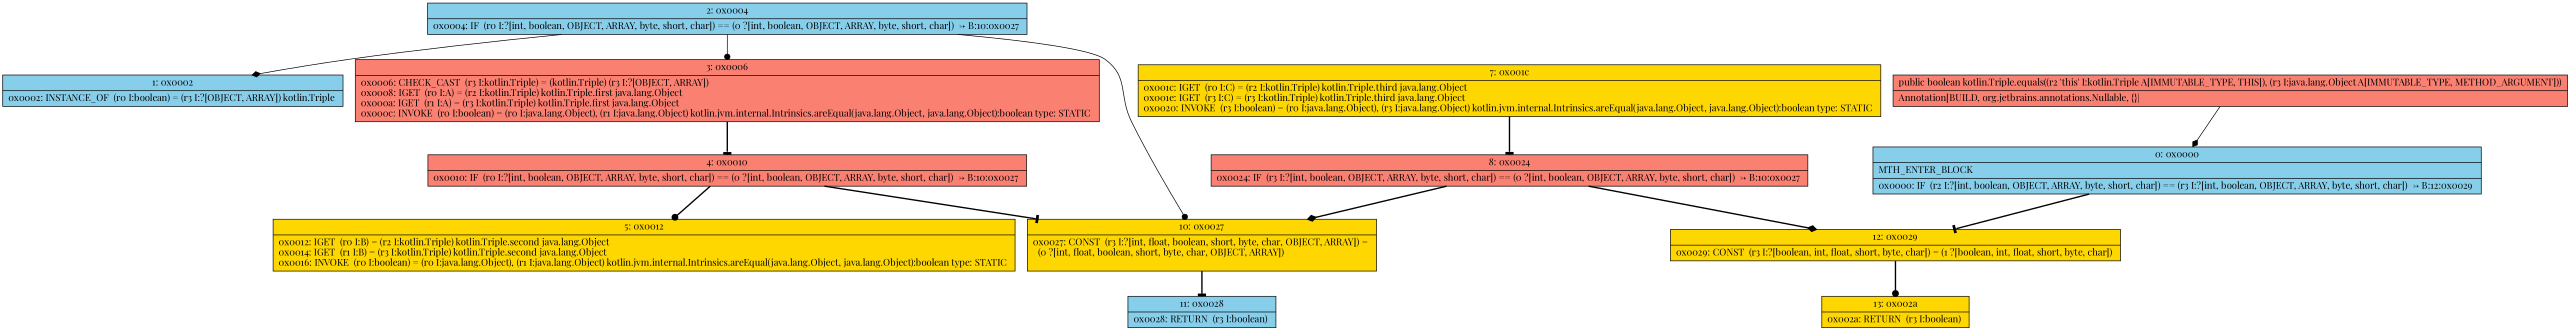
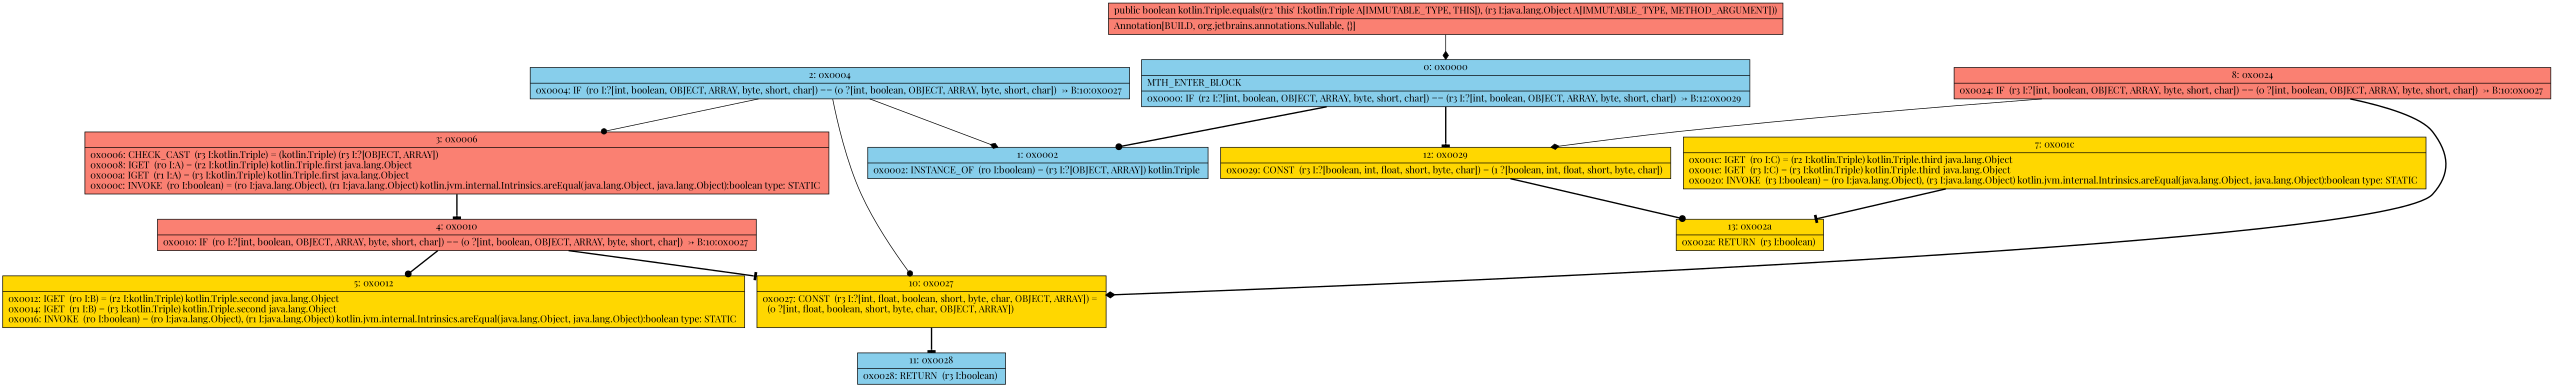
edge "0: 0x0000" -> "1: 0x0002": added
edge "7: 0x001c" -> "8: 0x0024": now "7: 0x001c" -> "13: 0x002a"
edge "8: 0x0024" -> "12: 0x0029": style bold -> solid
